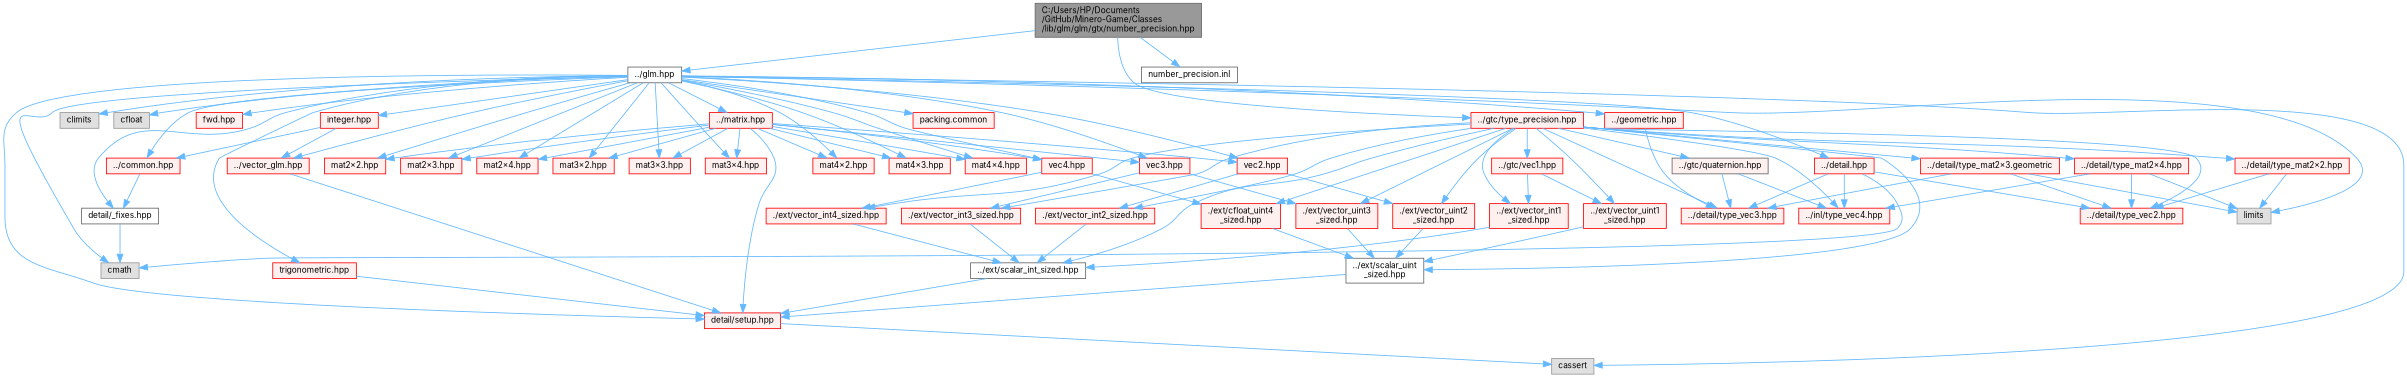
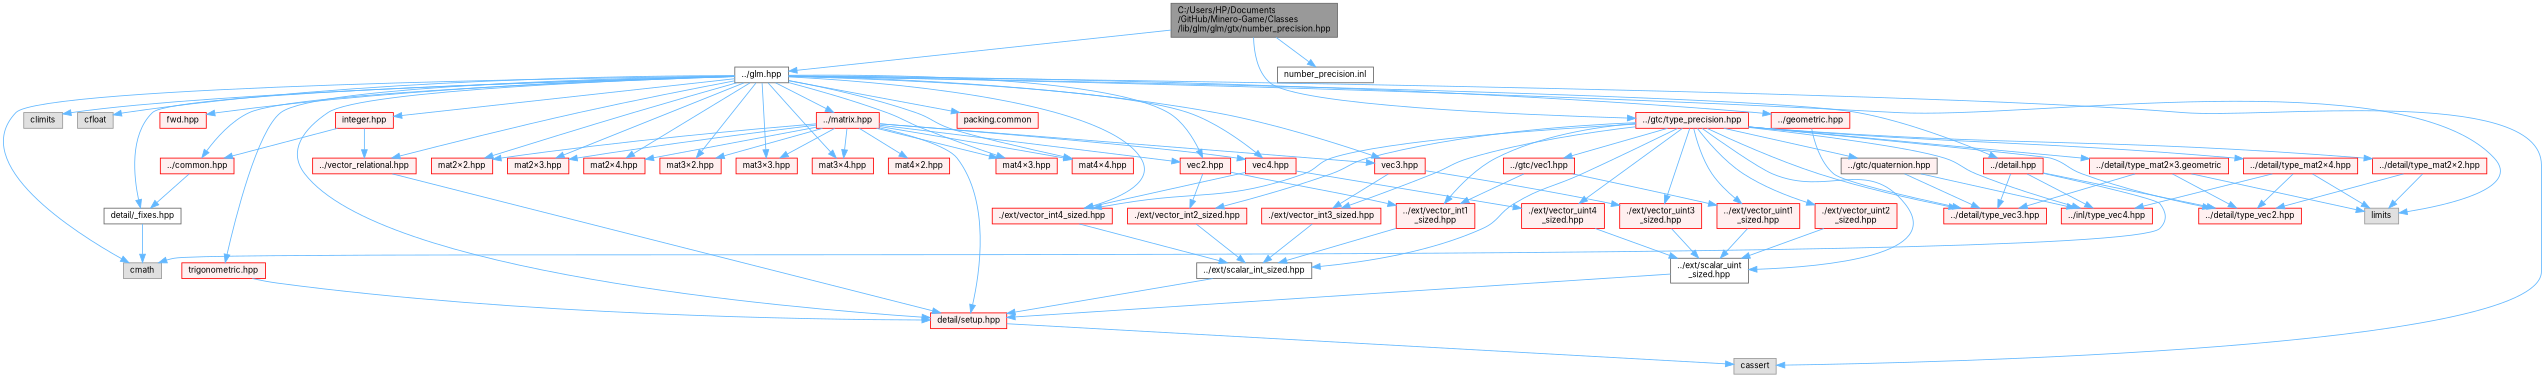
edge "../glm.hpp" -> "mat4x2.hpp": now "../glm.hpp" -> "./ext/vector_int4_sized.hpp"
node "../vector_glm.hpp": label "../vector_glm.hpp" -> "../vector_relational.hpp"
edge "vec2.hpp" -> "./ext/vector_uint2 _sized.hpp": now "vec2.hpp" -> "../ext/vector_int1 _sized.hpp"
node "./ext/cfloat_uint4 _sized.hpp": label "./ext/cfloat_uint4 _sized.hpp" -> "./ext/vector_uint4 _sized.hpp"
